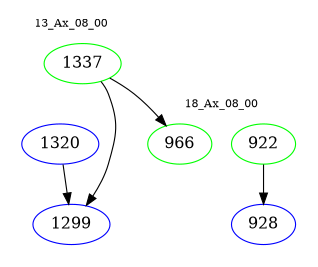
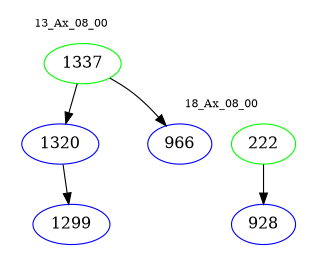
edge "1337" -> "1299": now "1337" -> "1320"
node "966": color green -> blue
node "922": label "922" -> "222"
